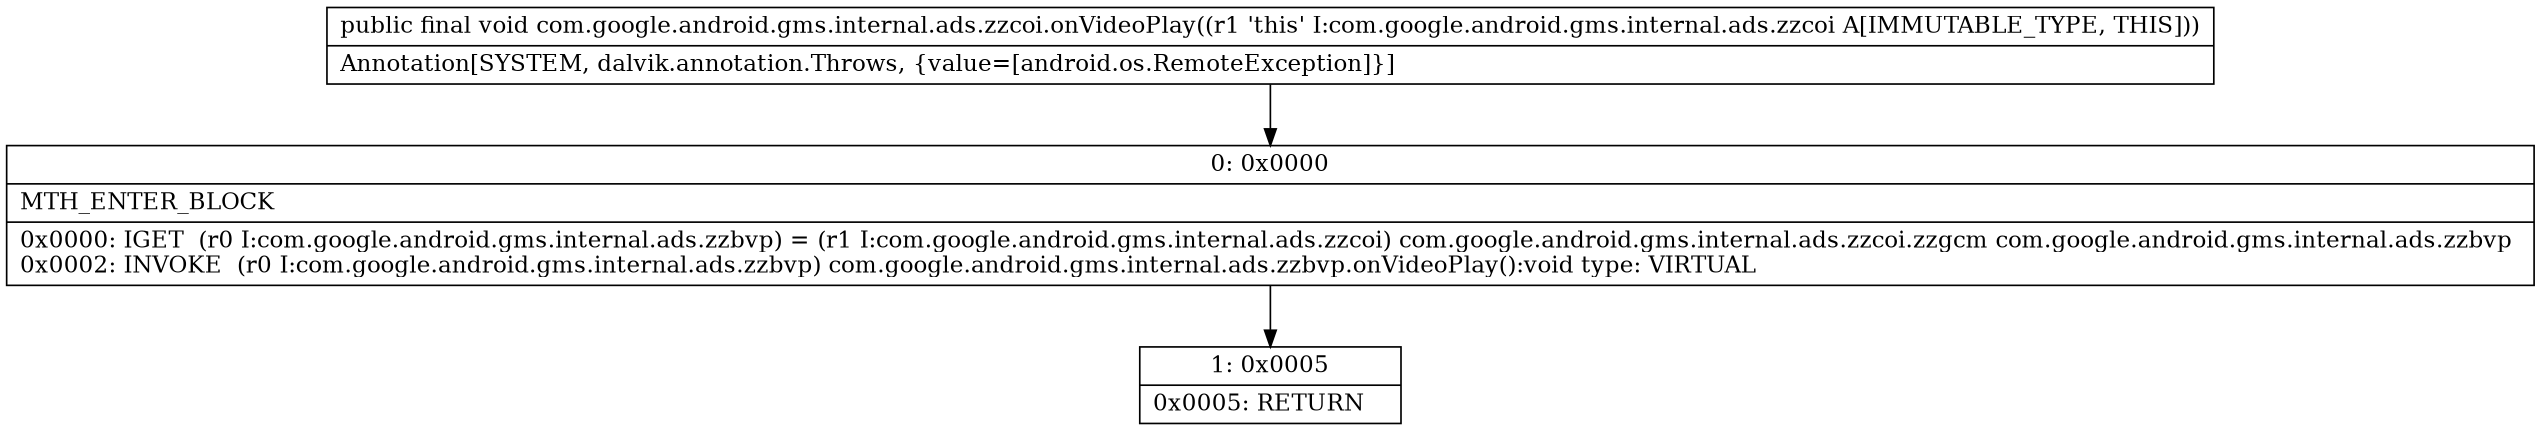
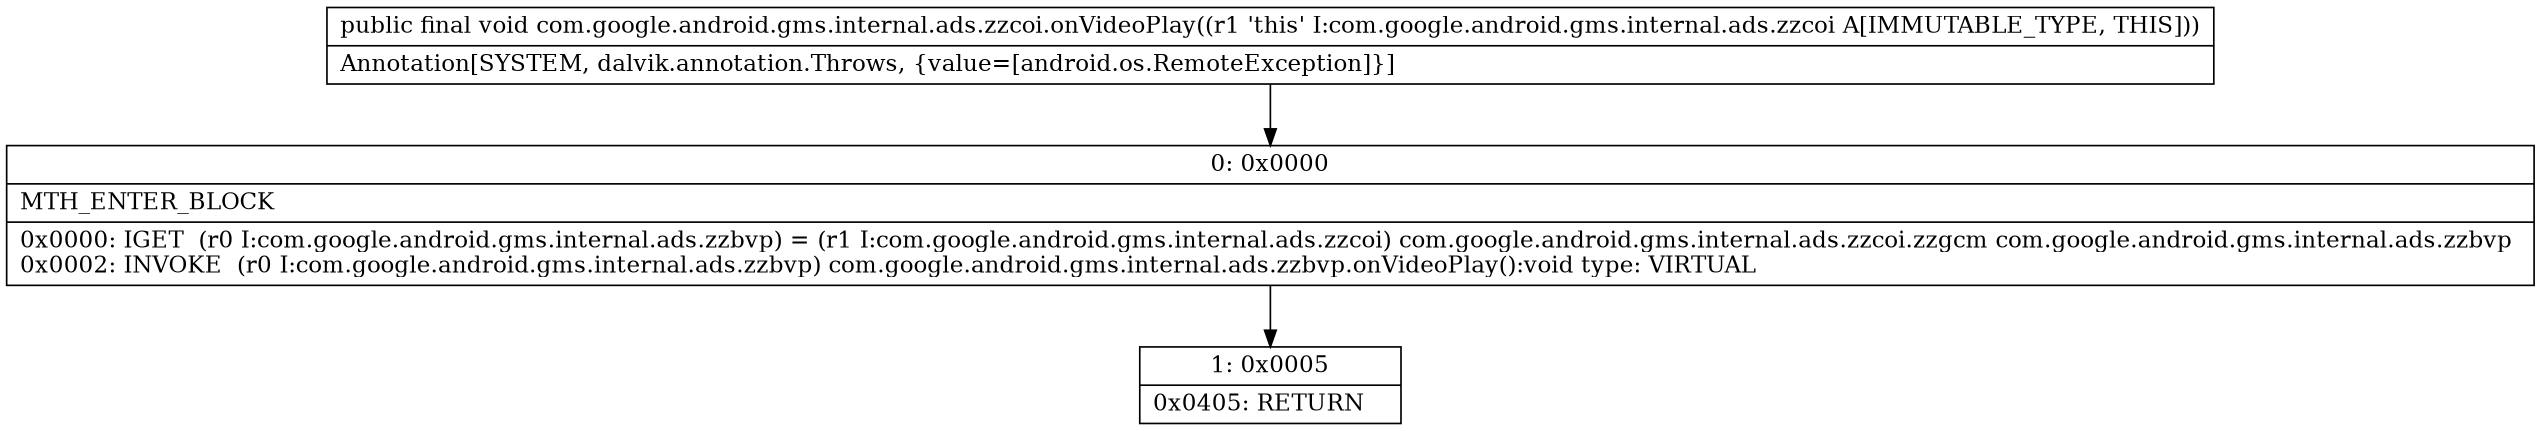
node "1: 0x0005": text "0x0005: RETURN" -> "0x0405: RETURN"
